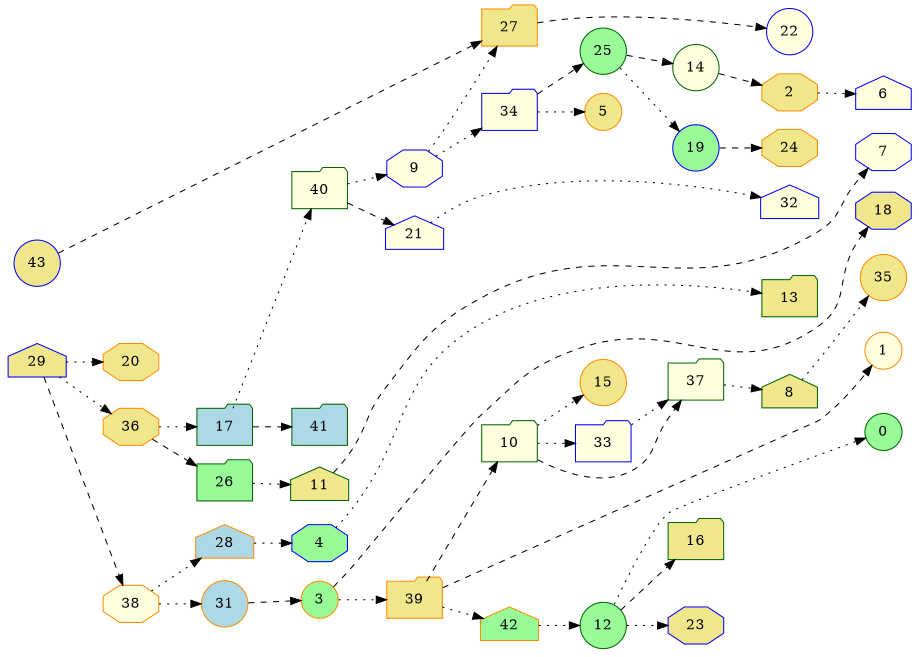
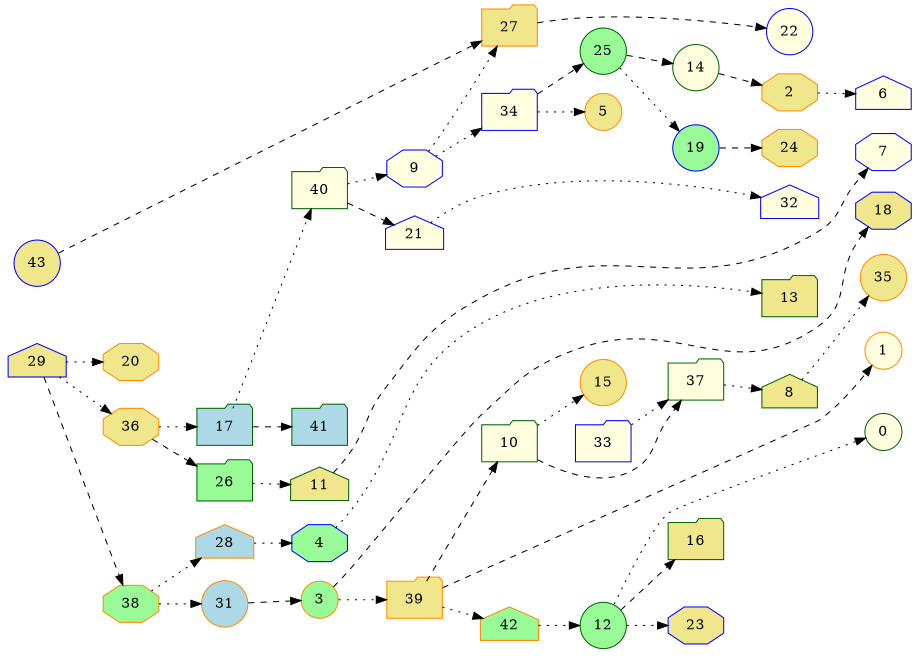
node "0": fillcolor palegreen -> lightyellow
edge "10" -> "33": removed
node "38": fillcolor lightyellow -> palegreen
